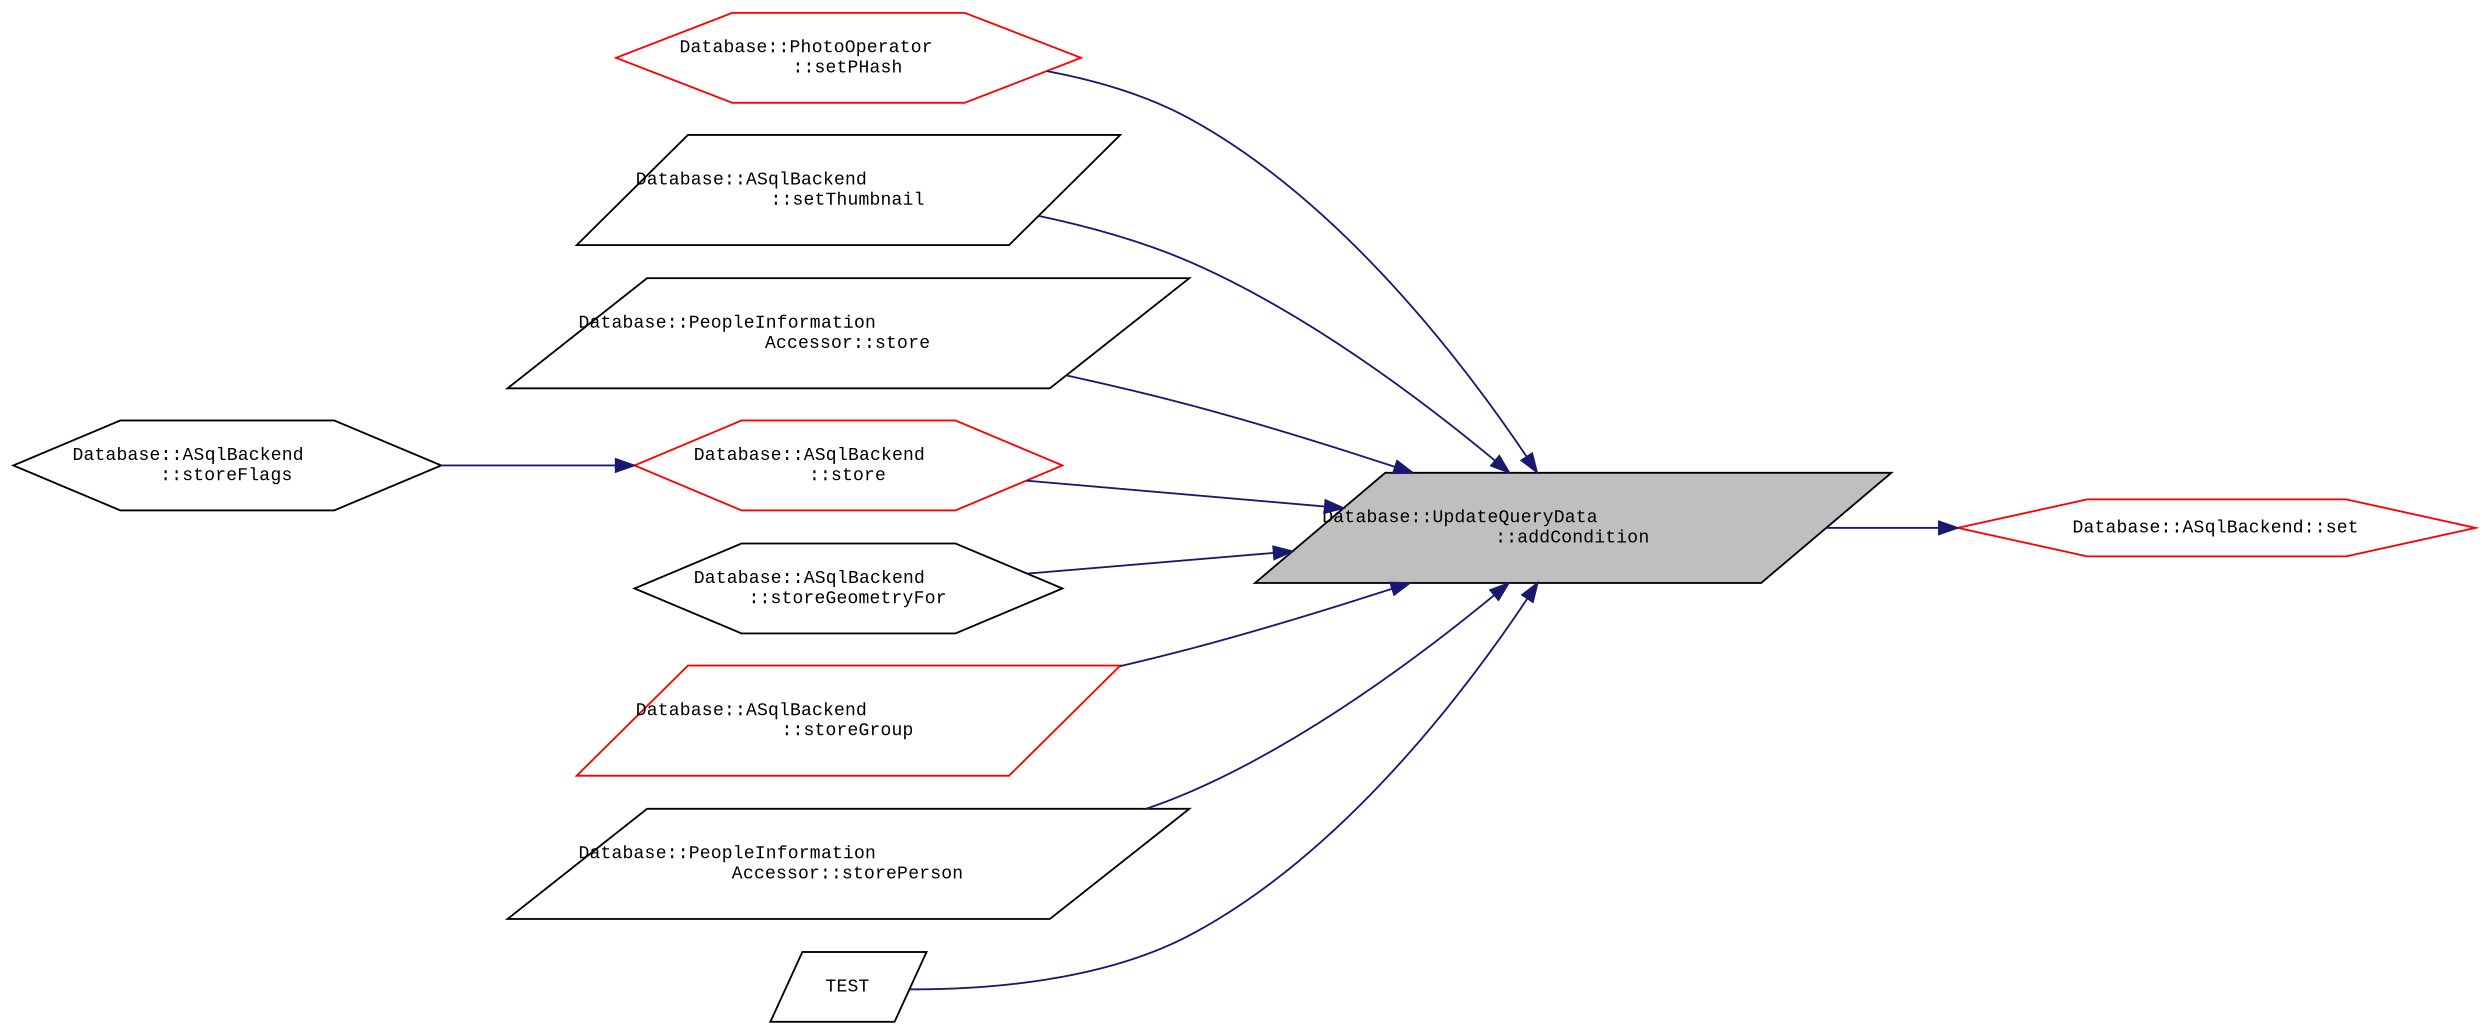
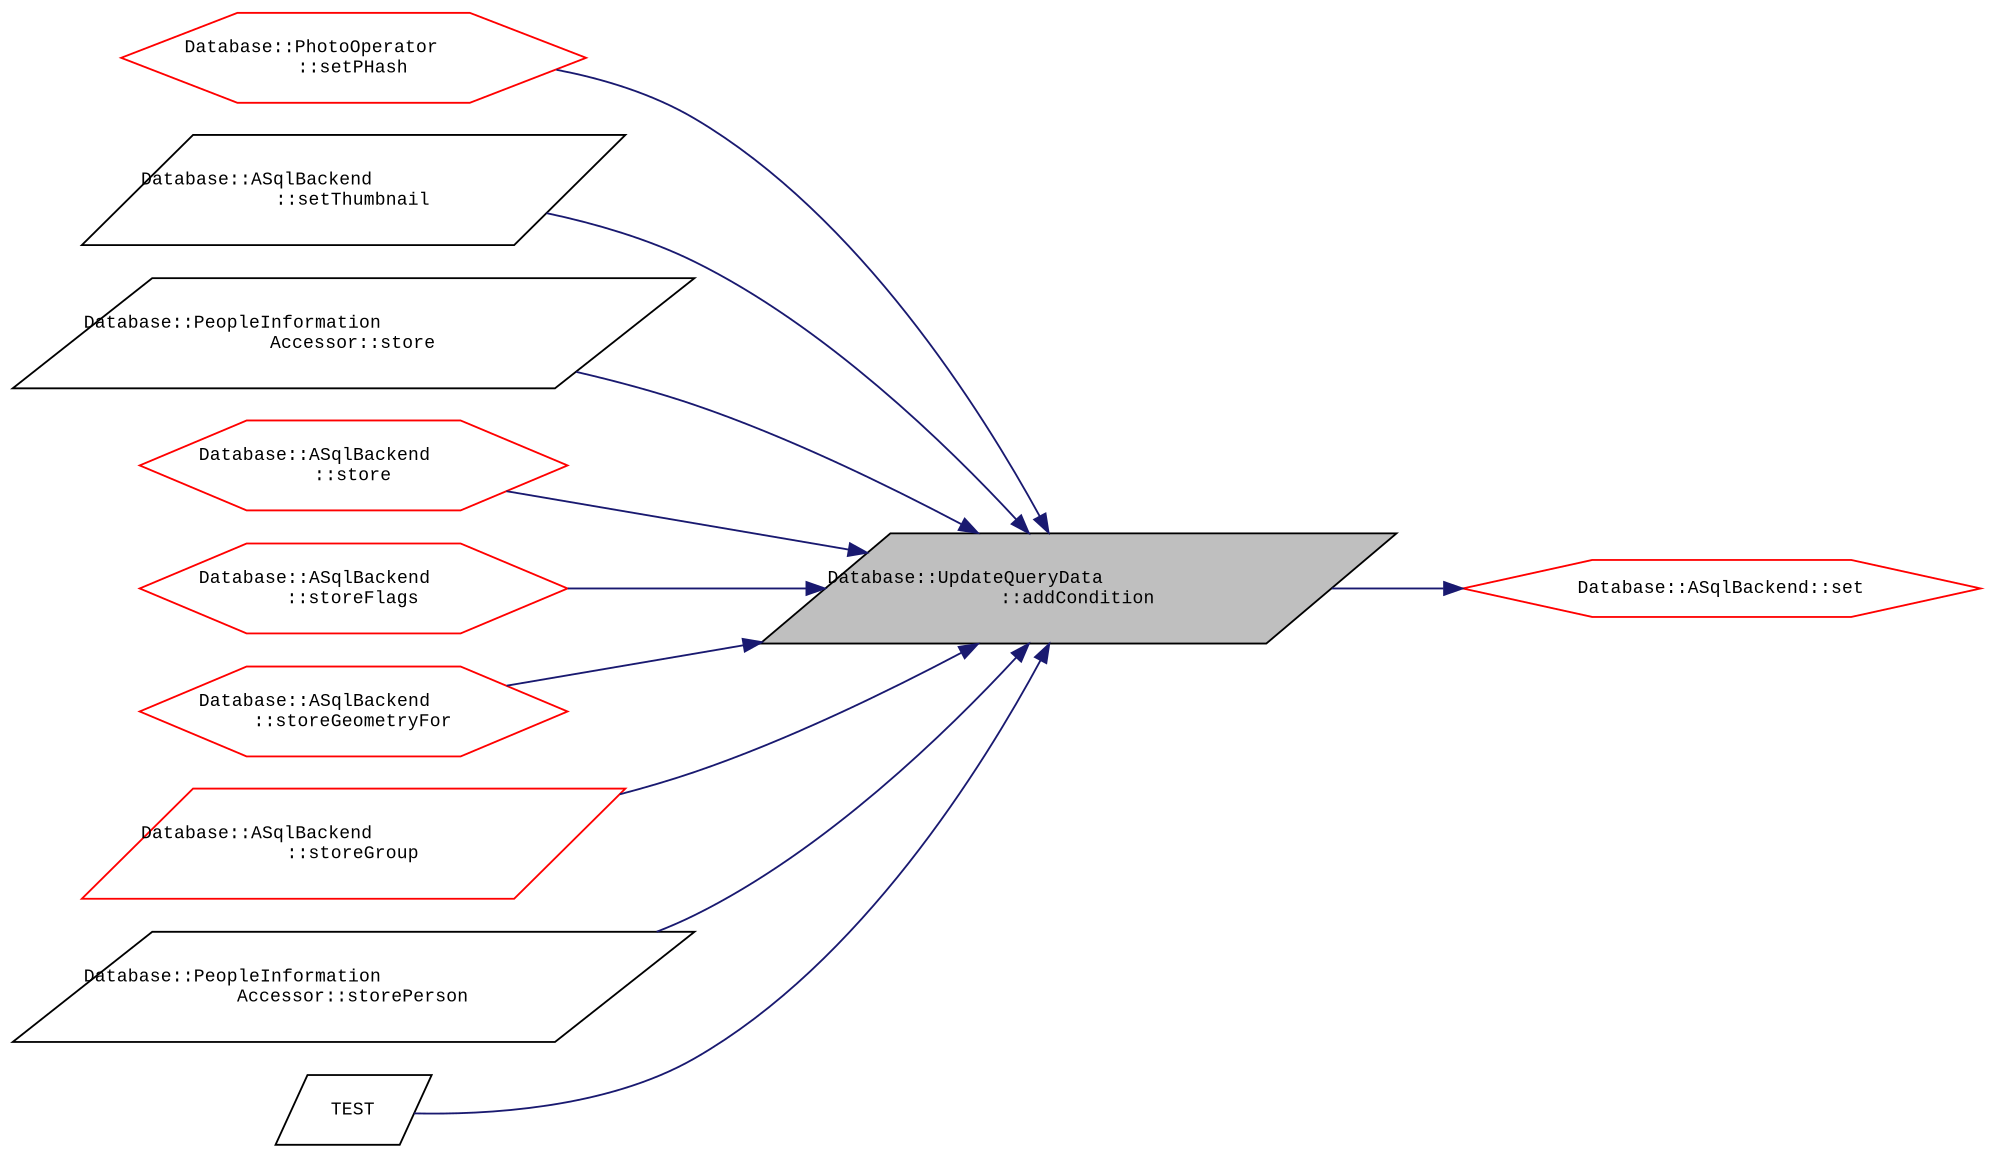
node "Database::ASqlBackend ::storeFlags": color black -> red
edge "Database::ASqlBackend ::storeFlags" -> "Database::ASqlBackend ::store": now "Database::ASqlBackend ::storeFlags" -> "Database::UpdateQueryData ::addCondition"
node "Database::ASqlBackend ::storeGeometryFor": color black -> red
